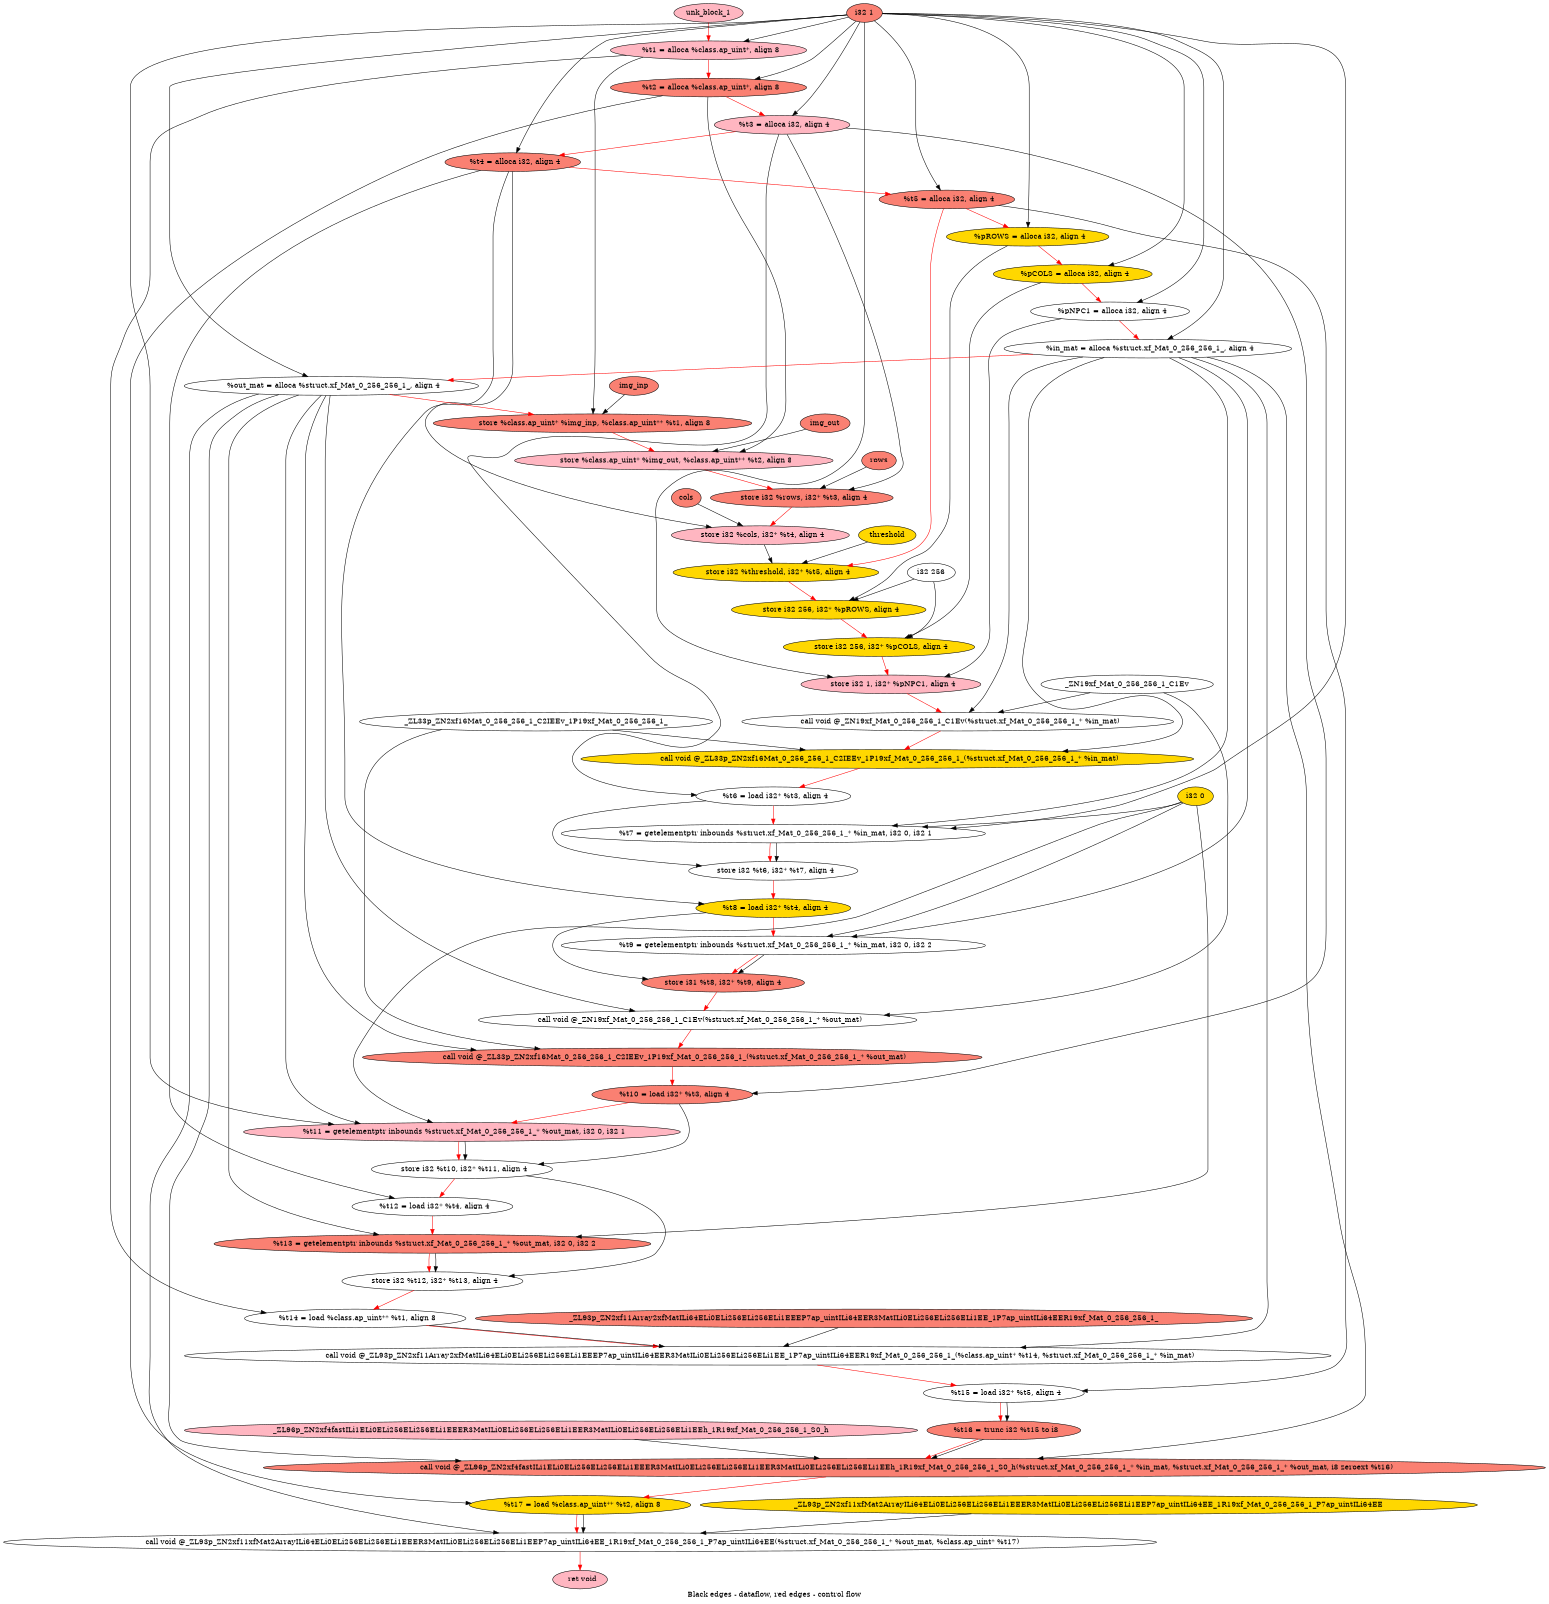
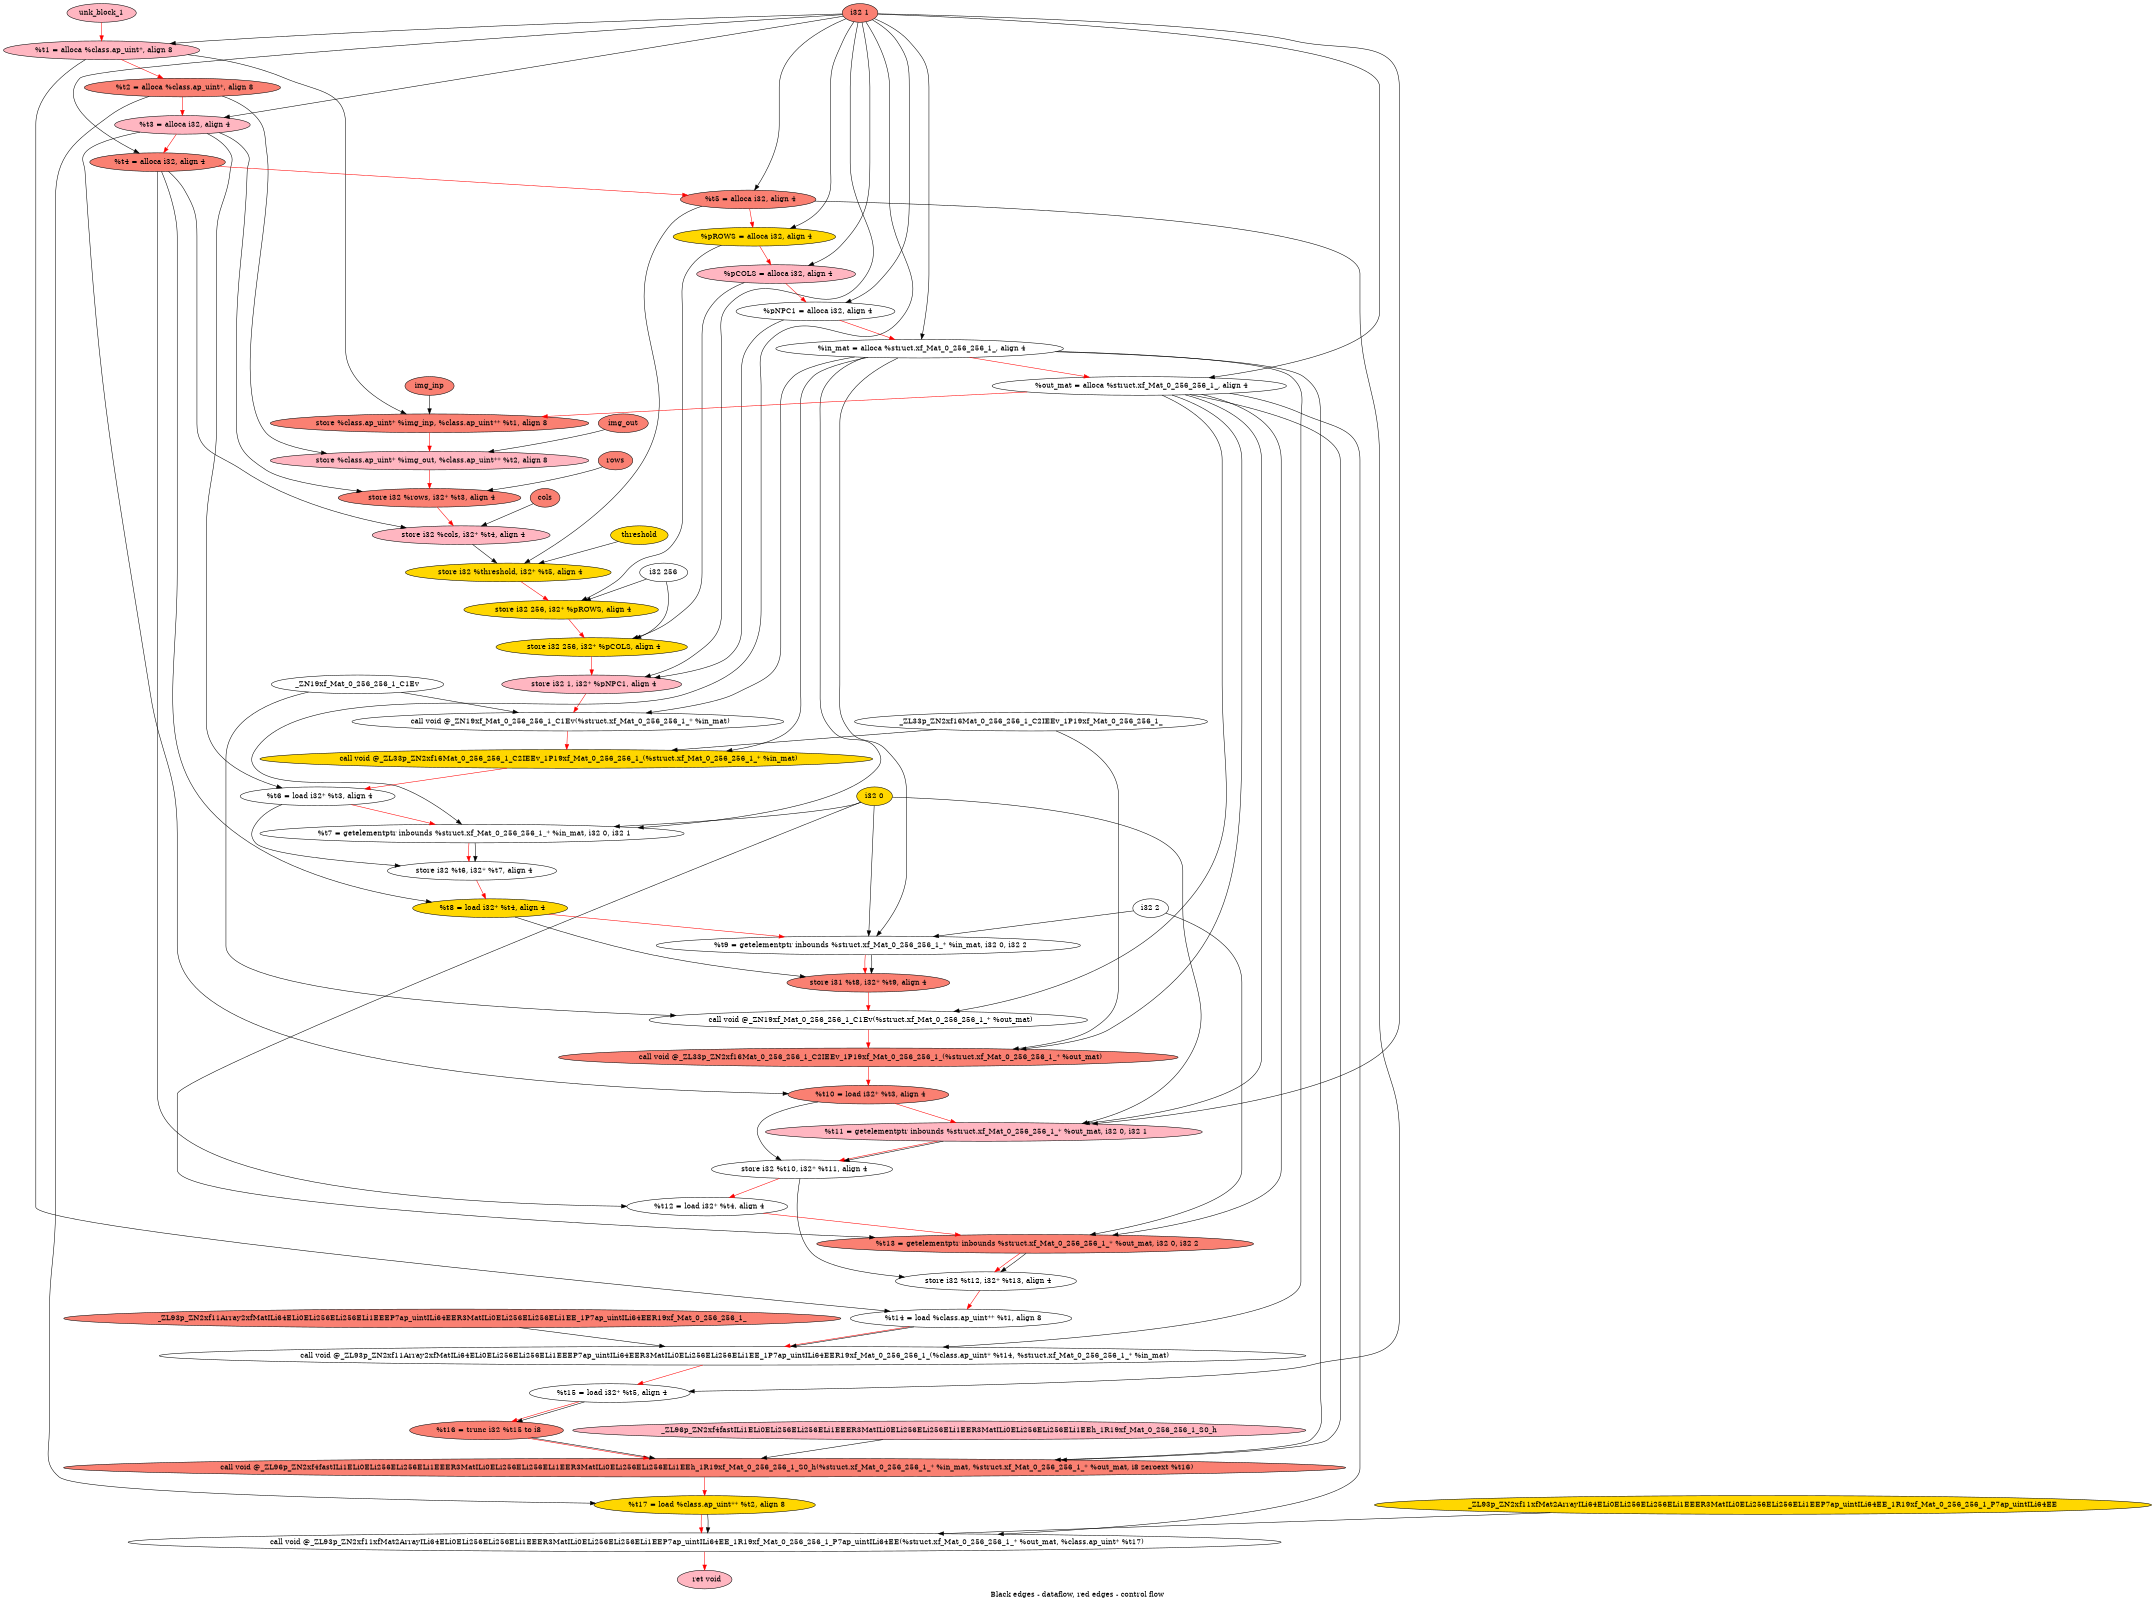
edge "i32 1" -> "%t2 = alloca %class.ap_uint*, align 8": removed
node "%pCOLS = alloca i32, align 4": fillcolor gold -> lightpink
edge "%t5 = alloca i32, align 4" -> "store i32 %threshold, i32* %t5, align 4": color red -> black
node "i32 2": added
